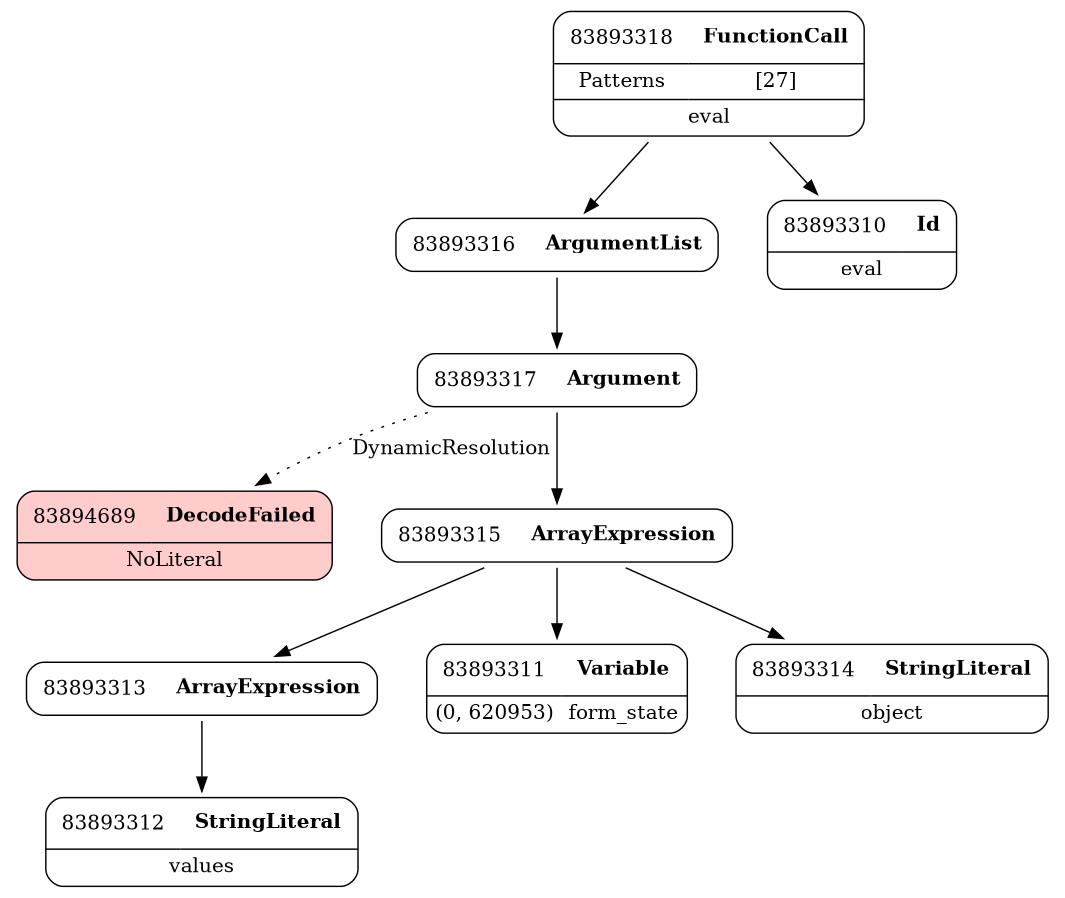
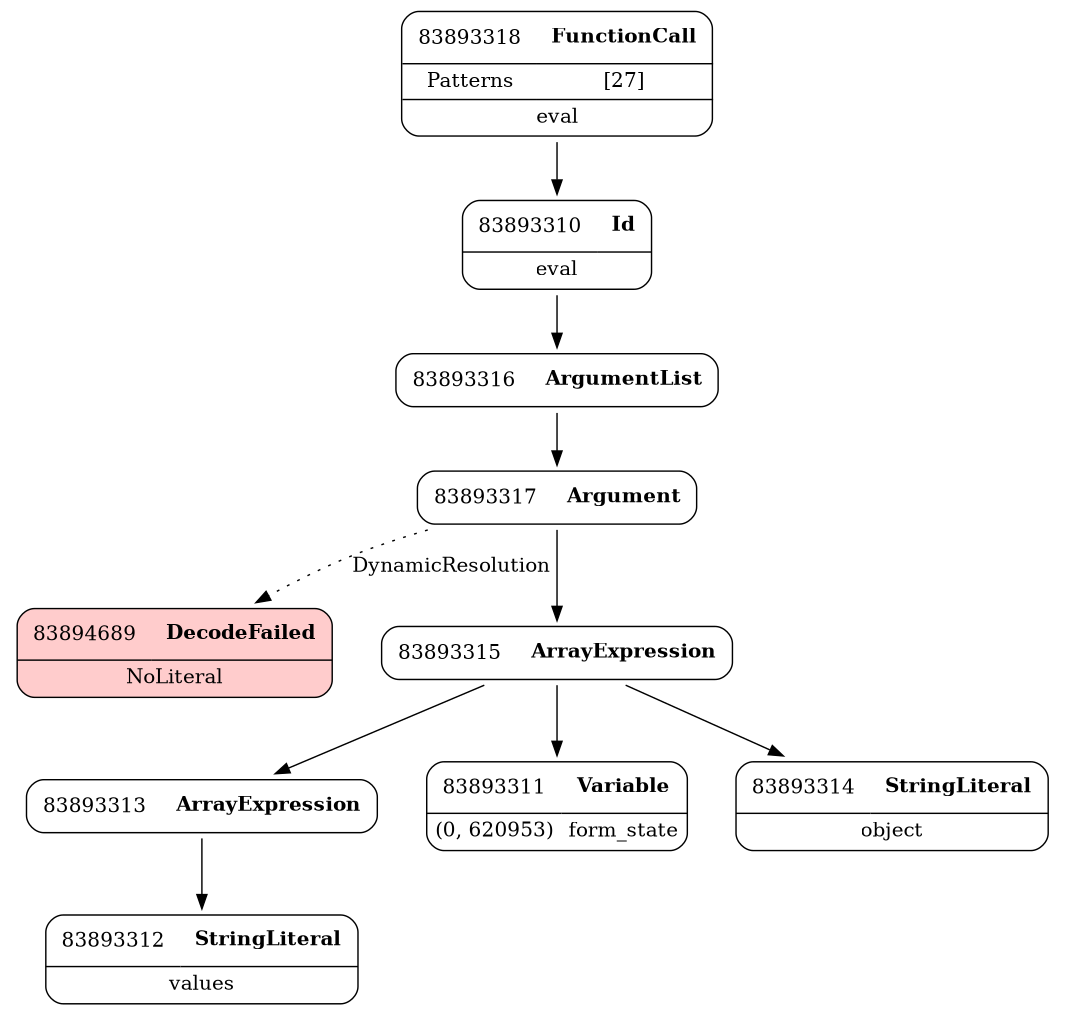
edge "83893318" -> "83893316": now "83893310" -> "83893316"
